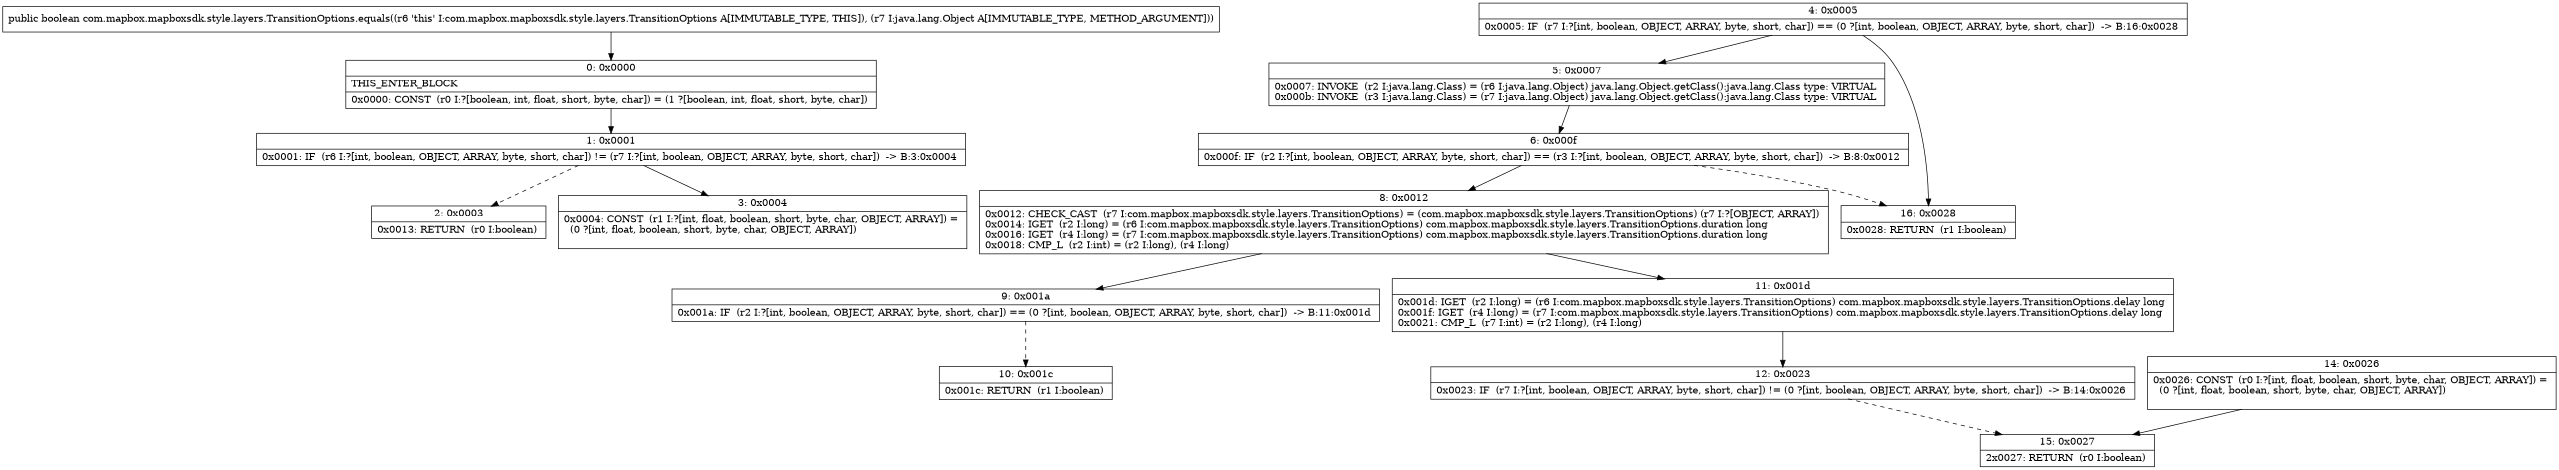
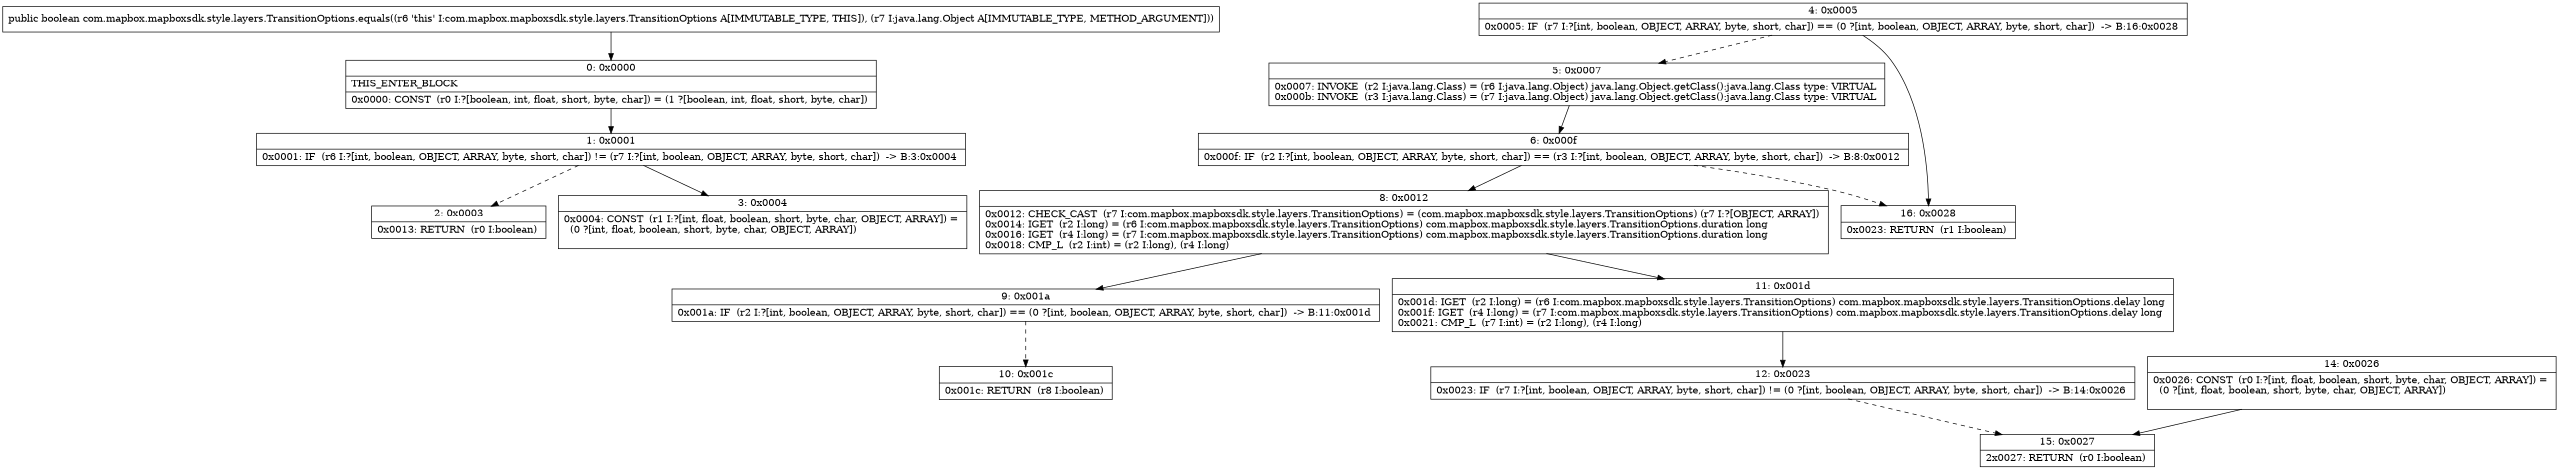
edge "4: 0x0005" -> "5: 0x0007": style solid -> dashed
node "16: 0x0028": text "0x0028: RETURN  (r1 I:boolean)" -> "0x0023: RETURN  (r1 I:boolean)"
node "10: 0x001c": text "0x001c: RETURN  (r1 I:boolean)" -> "0x001c: RETURN  (r8 I:boolean)"
